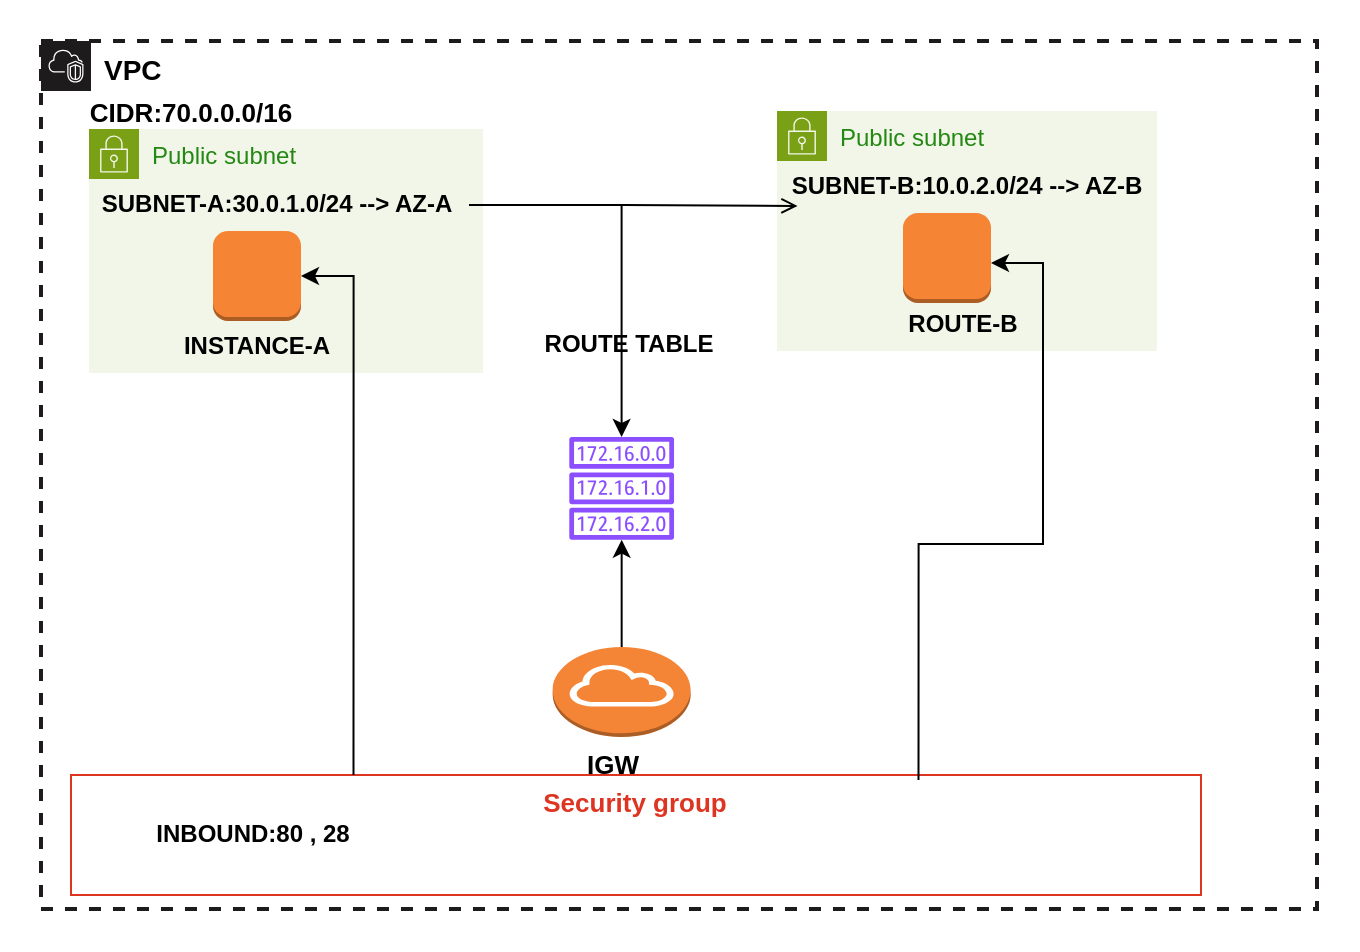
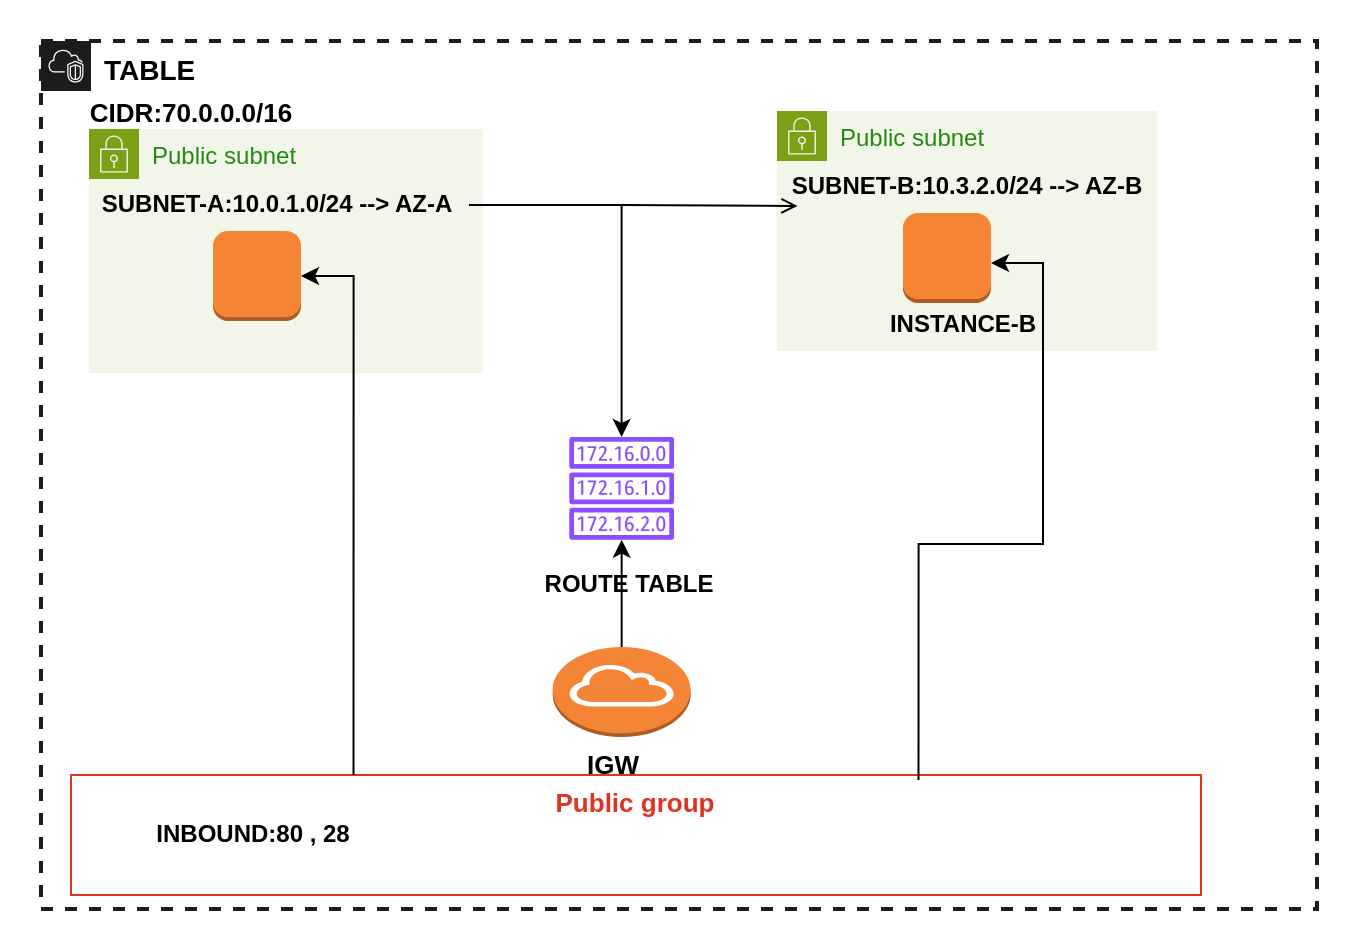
node "VPC": label "VPC" -> "TABLE"
node "SUBNET-B:10.0.2.0/24 --> AZ-B": label "SUBNET-B:10.0.2.0/24 --> AZ-B" -> "SUBNET-B:10.3.2.0/24 --> AZ-B"
node "SUBNET-A:30.0.1.0/24 --> AZ-A": label "SUBNET-A:30.0.1.0/24 --> AZ-A" -> "SUBNET-A:10.0.1.0/24 --> AZ-A"
node "ROUTE-B": label "ROUTE-B" -> "INSTANCE-B"
node "ROUTE TABLE": moved (629, 345) -> (629, 585)
node "INSTANCE-A": removed
node "Security group": label "Security group" -> "Public group"
